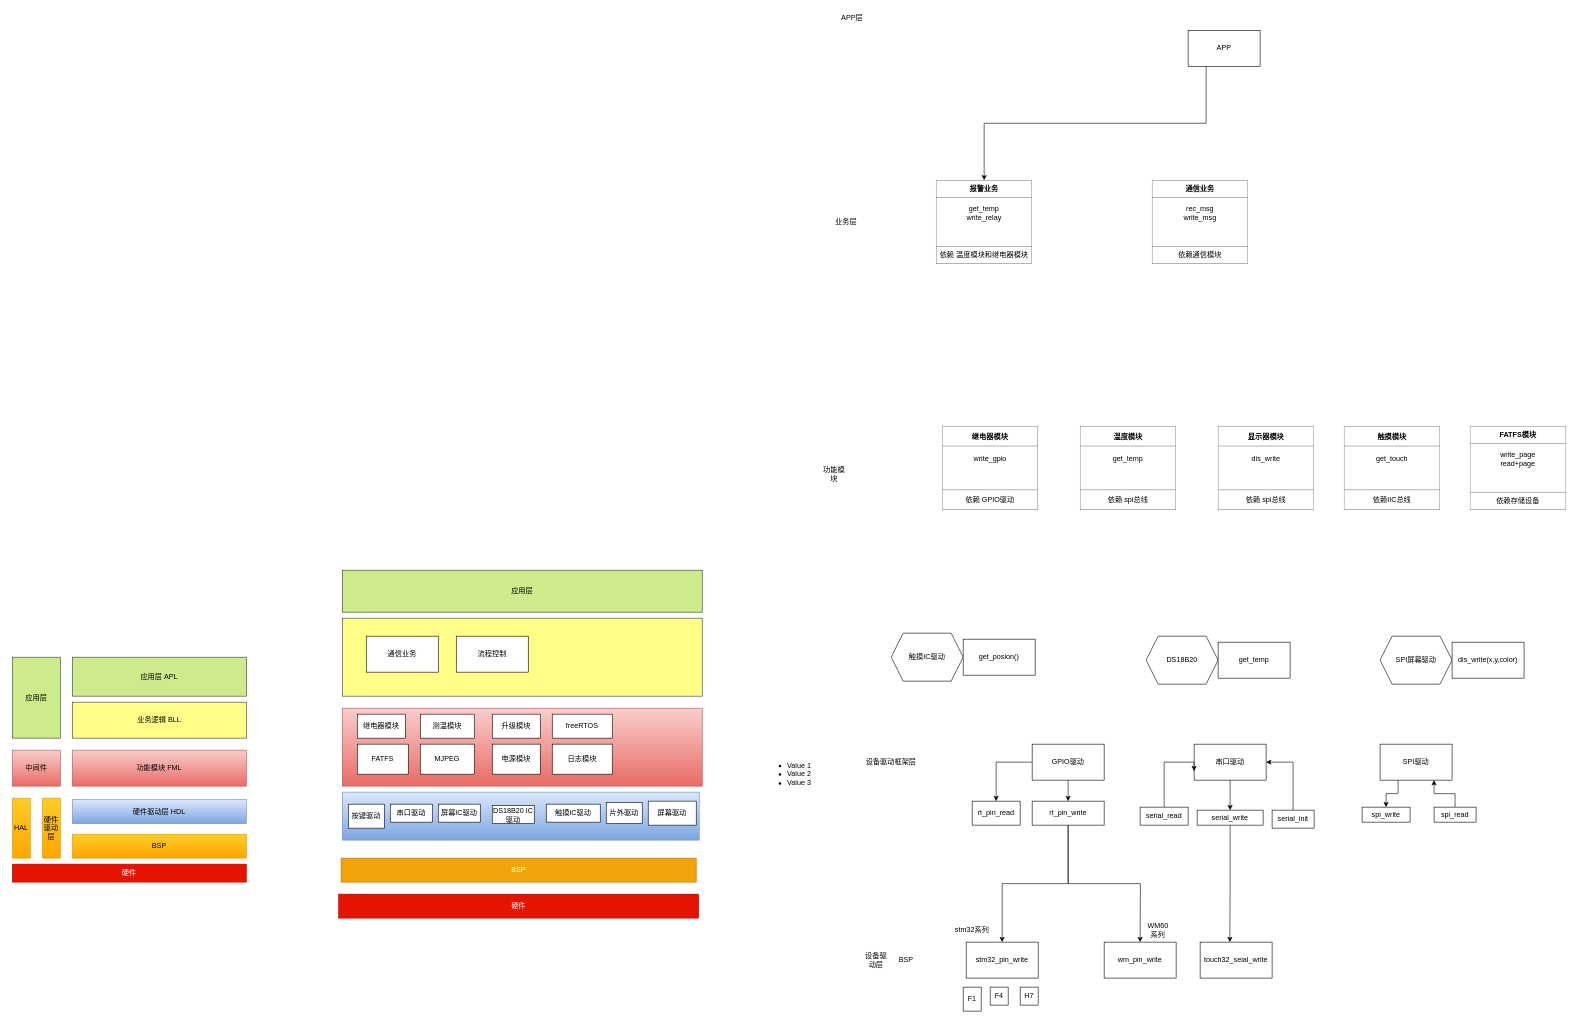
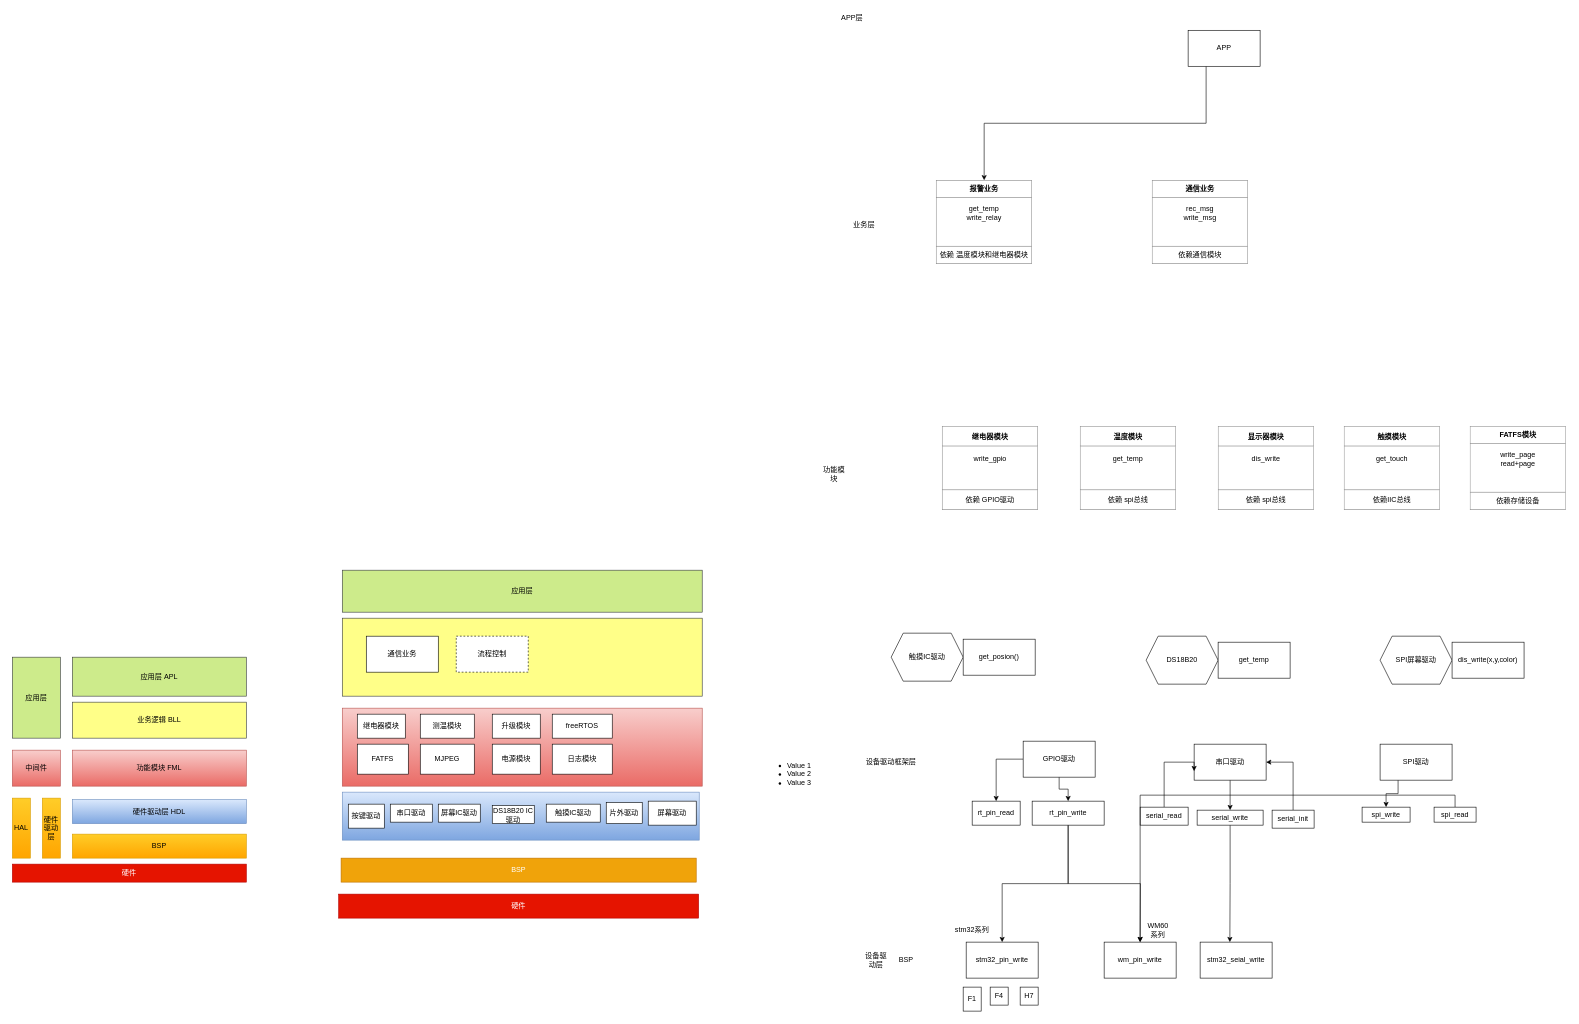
node "业务层": moved (846, 222) -> (864, 225)
node "流程控制": style solid -> dashed
node "GPIO驱动": moved (1068, 762) -> (1059, 759)
edge "spi_read" -> "SPI驱动": now "spi_read" -> "wm_pin_write"
node "touch32_seial_write": label "touch32_seial_write" -> "stm32_seial_write"
